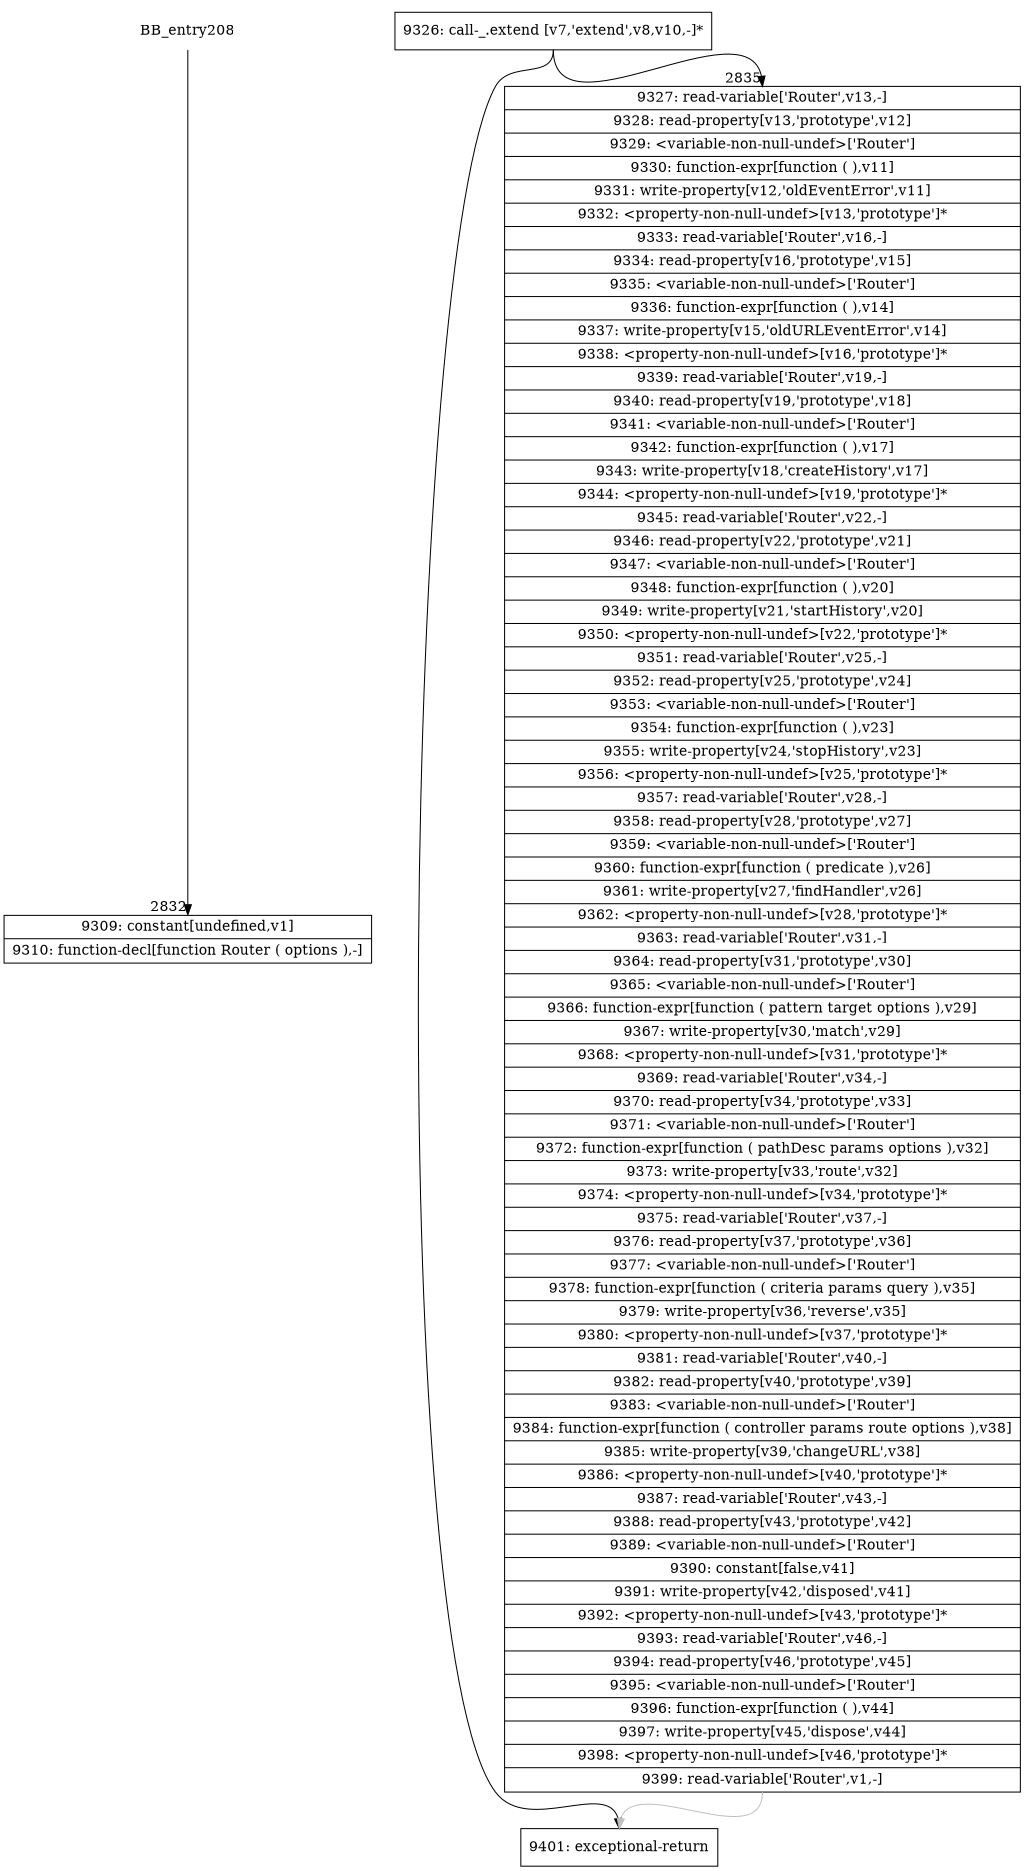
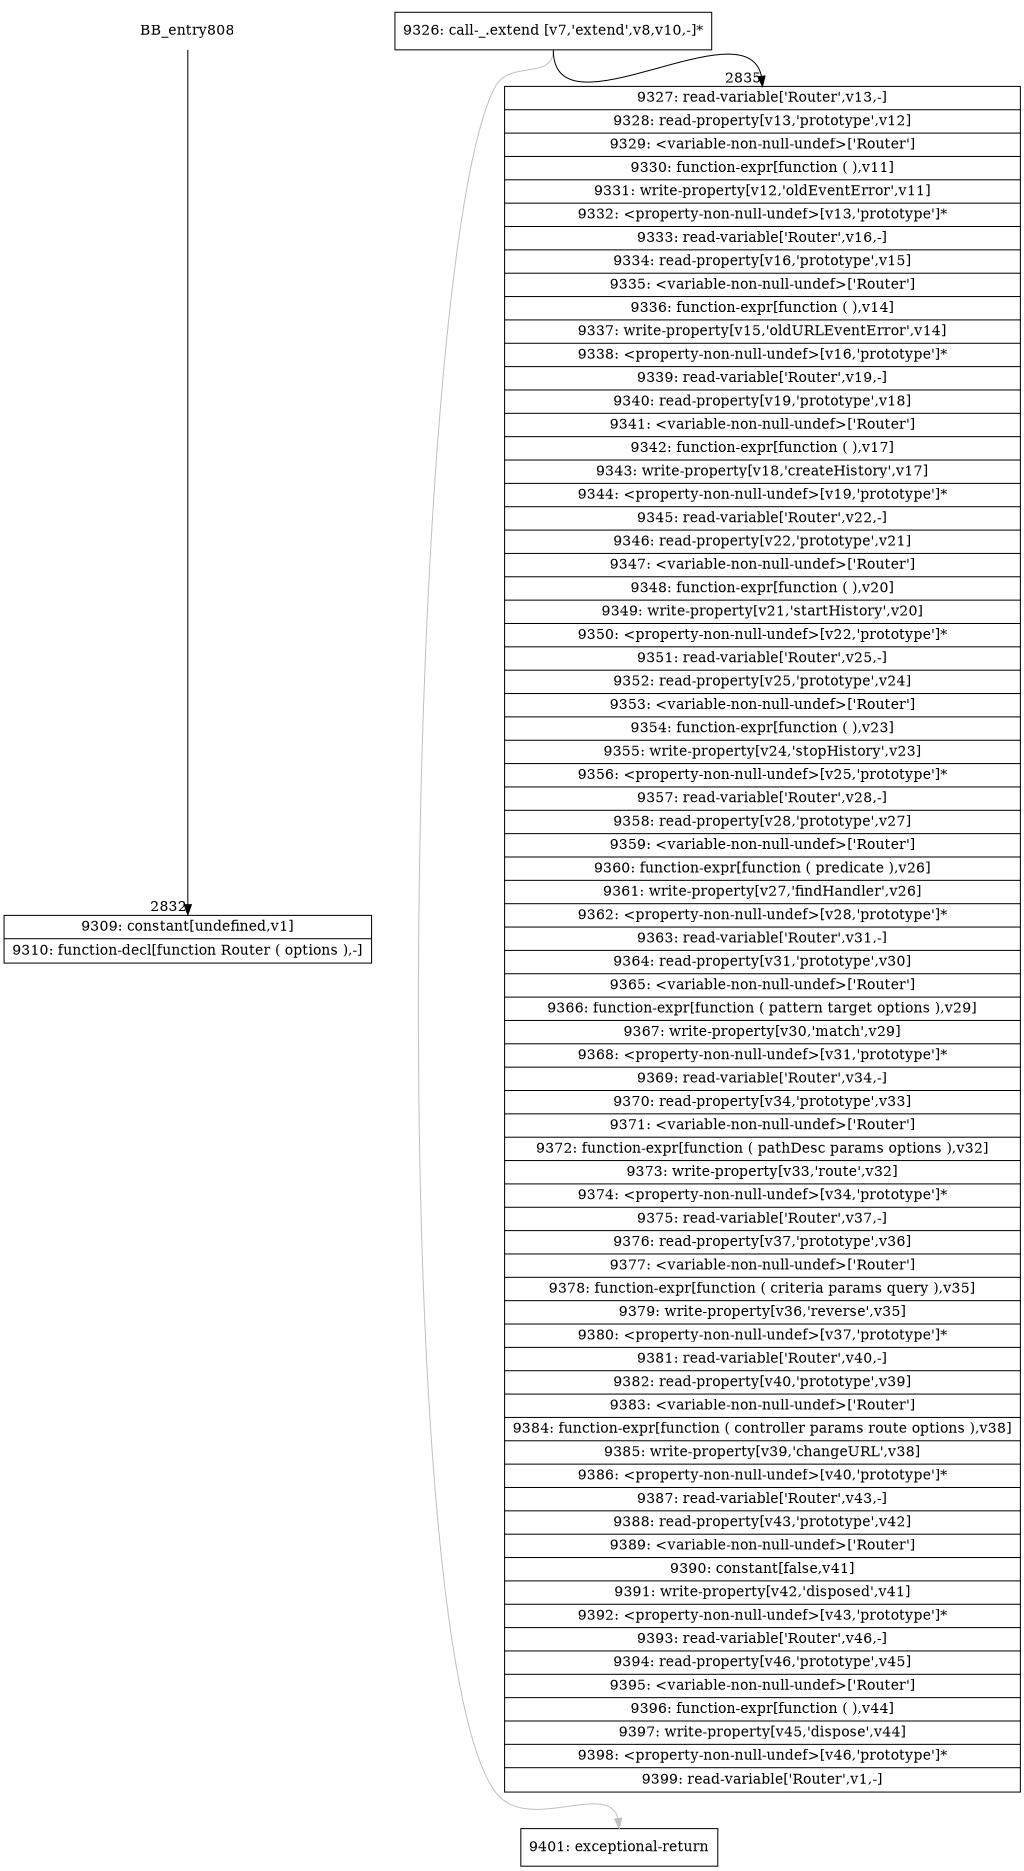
node "BB_entry208": label "BB_entry208" -> "BB_entry808"
edge "9326: call-_.extend [v7,'extend',v8,v10,-]*" -> "9401: exceptional-return": color black -> gray
edge "9327: read-variable['Router',v13,-]" -> "9401: exceptional-return": removed
